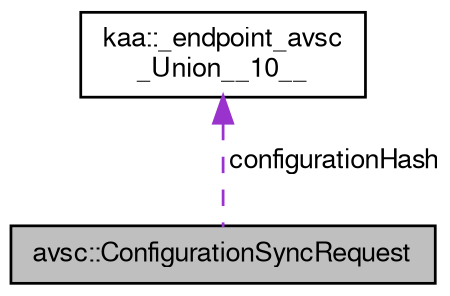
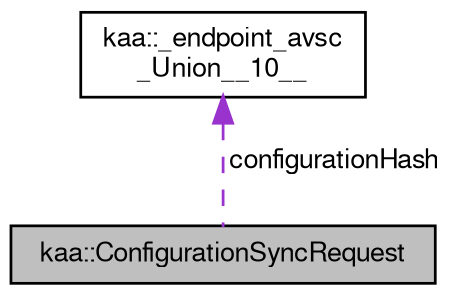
node "avsc::ConfigurationSyncRequest": label "avsc::ConfigurationSyncRequest" -> "kaa::ConfigurationSyncRequest"
